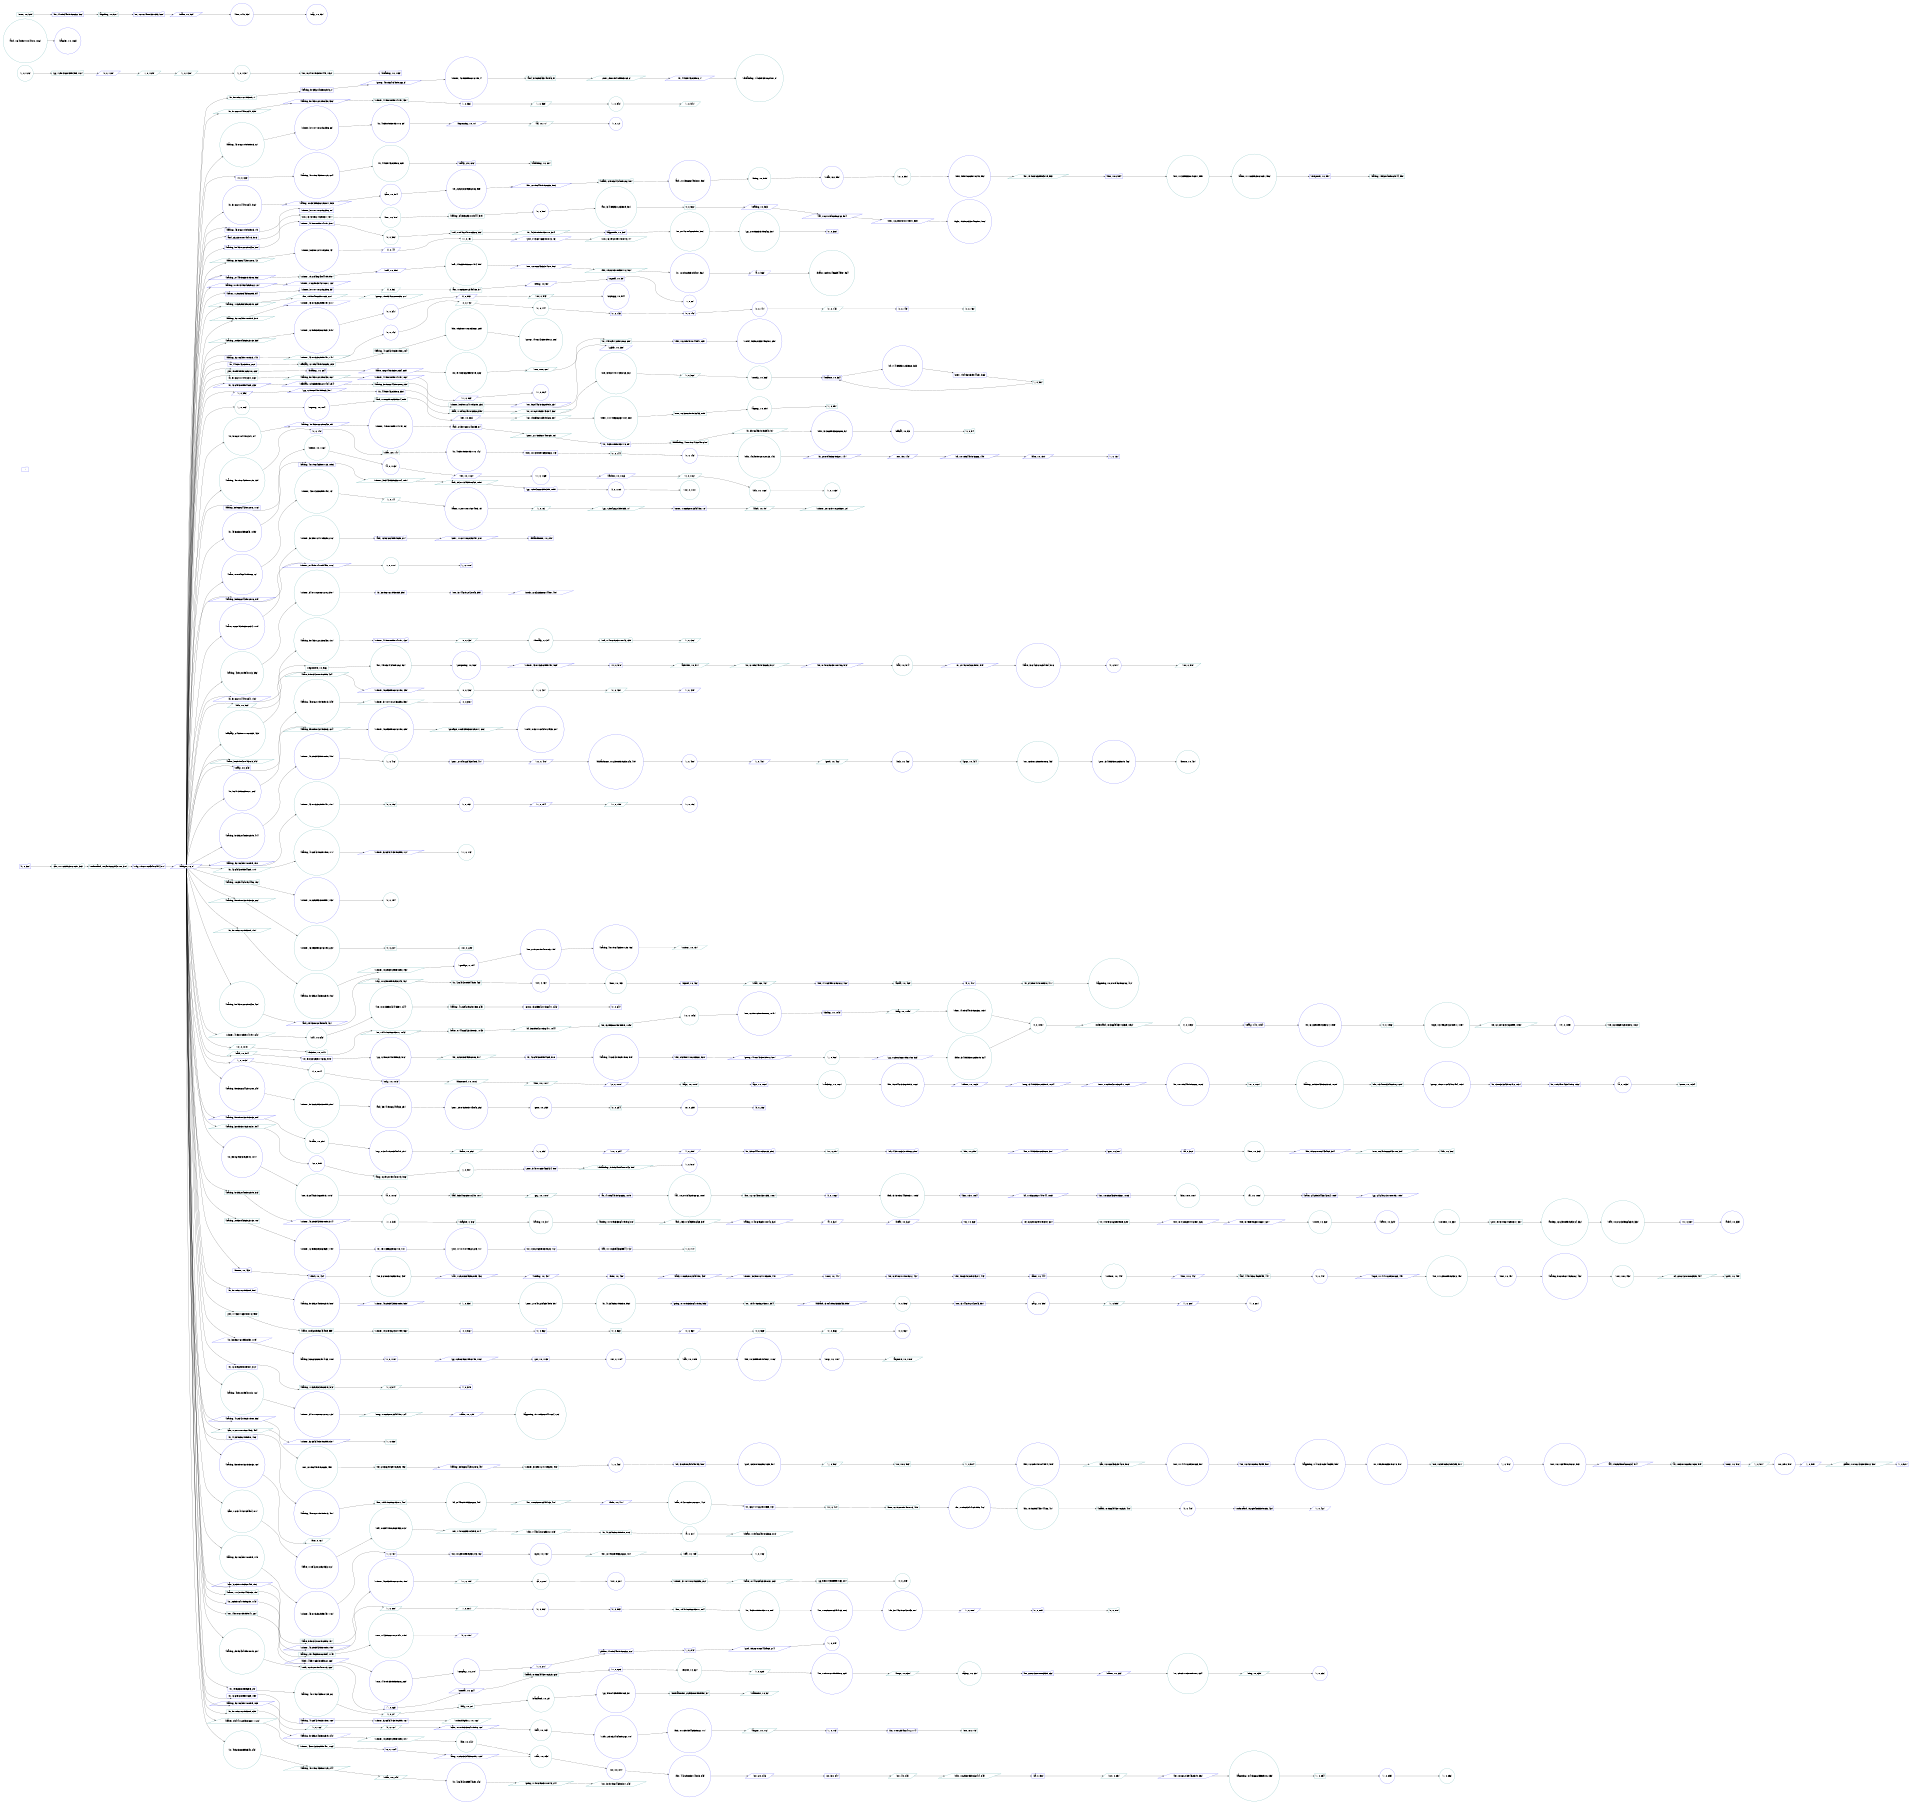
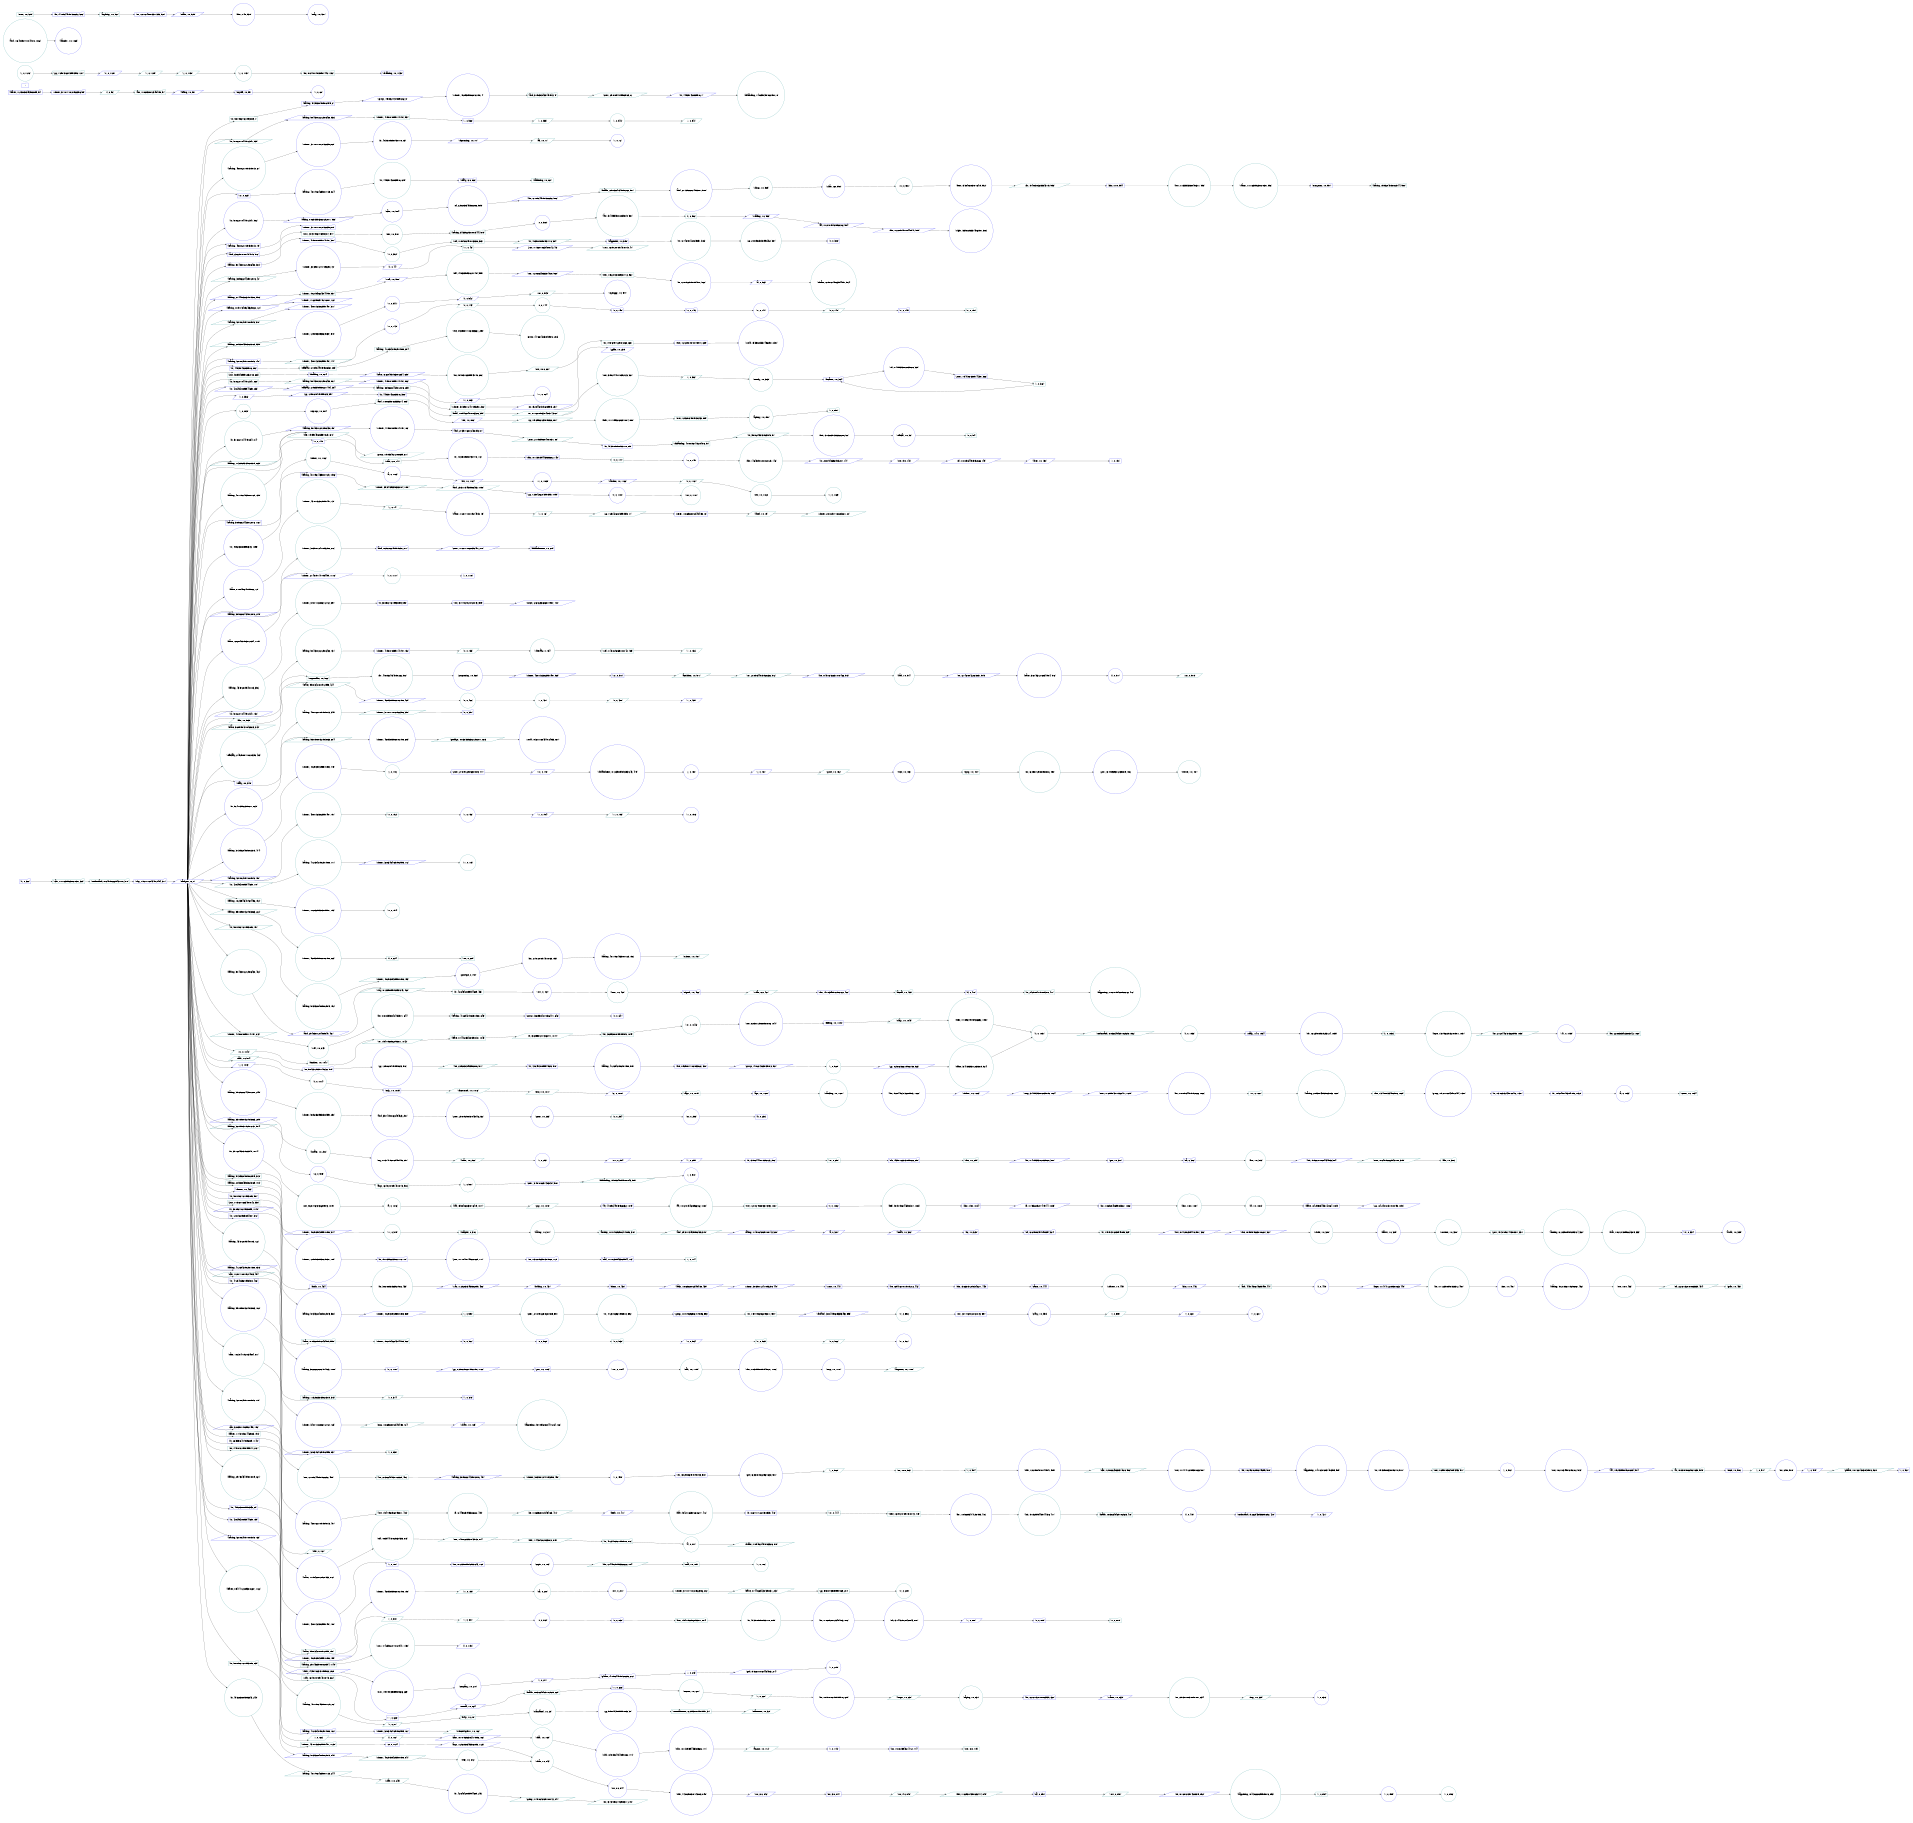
node "('this', -15.227831889387712, 961)": shape parallelogram -> folder
edge "('taehyun', 76, 0)" -> "('leaves', -1.2920303493582095, 54)": now "('taehyun', 76, 0)" -> "('the', -19.590458265577823, 670)"
node "('leaves', 0.54741122893816607, 1122)": shape parallelogram -> circle
